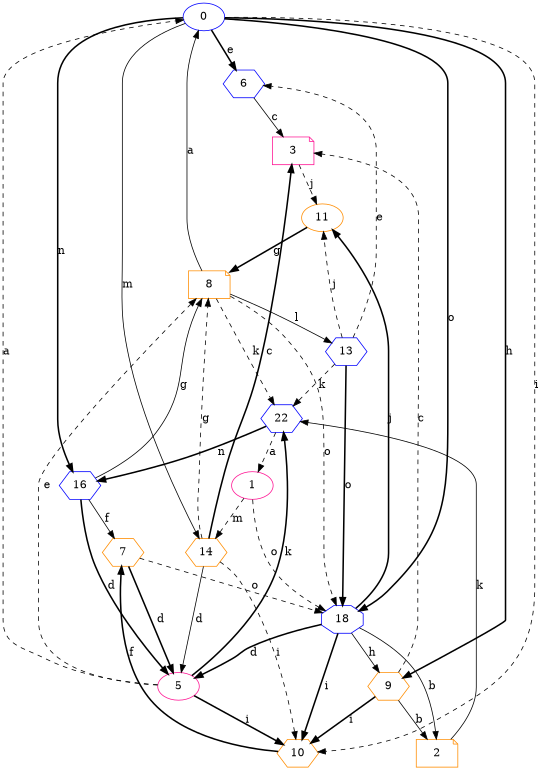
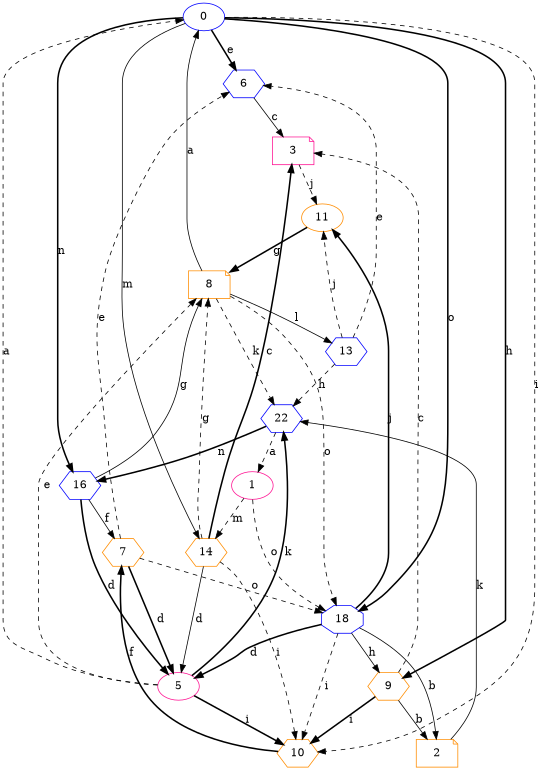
edge "7" -> "6": added, label "e"
edge "13" -> "22": label "k" -> "h"
edge "13" -> "18": removed, label "o"
edge "18" -> "10": style bold -> dashed
